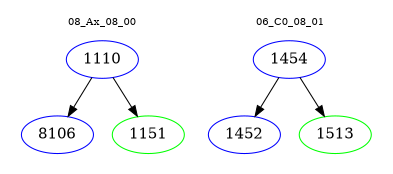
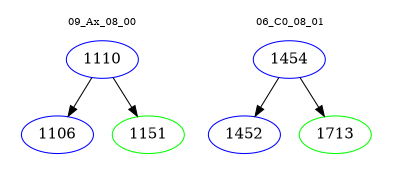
cluster "08_Ax_08_00": label "08_Ax_08_00" -> "09_Ax_08_00"
node "8106": label "8106" -> "1106"
node "1513": label "1513" -> "1713"
